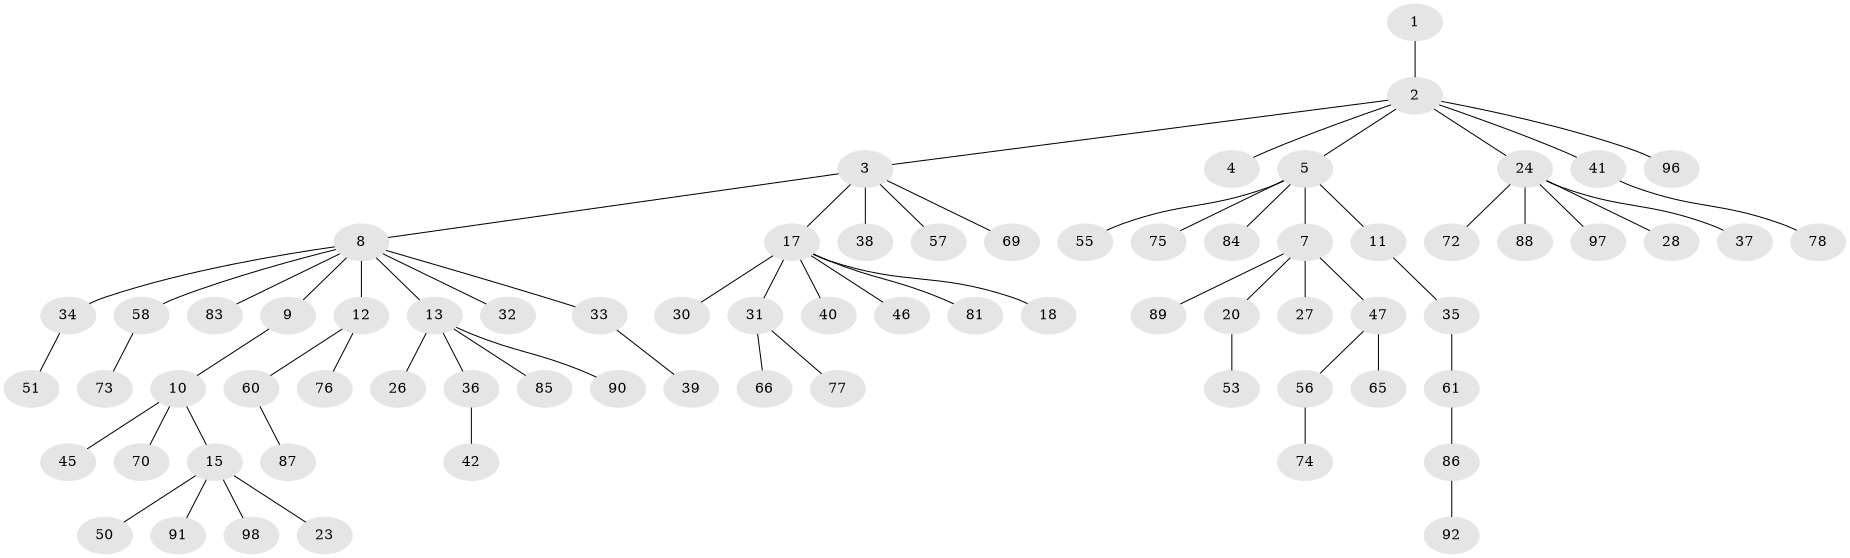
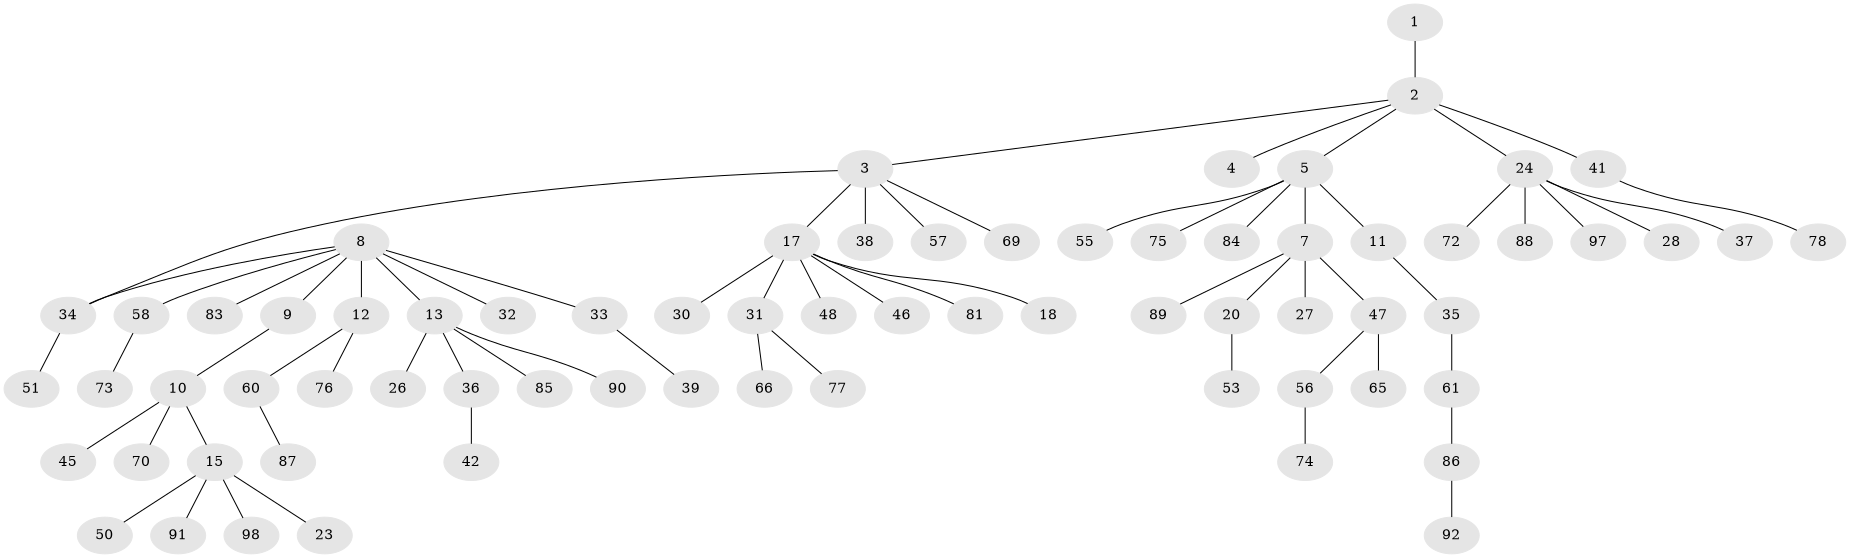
node "96": removed
edge "3" -- "8": now "3" -- "34"
node "40": label "40" -> "48"
